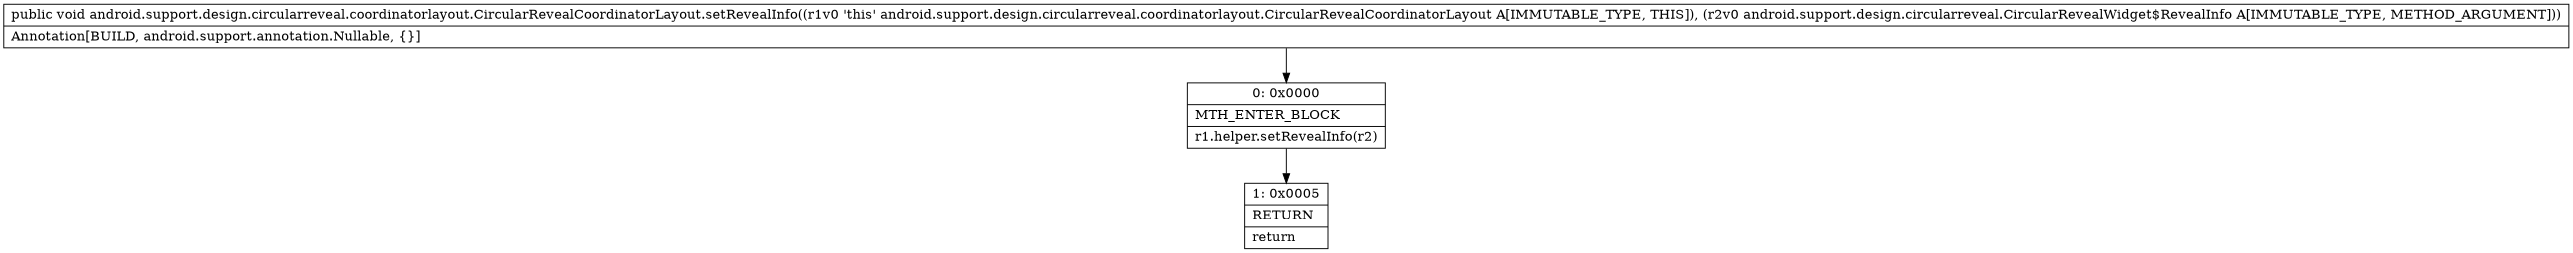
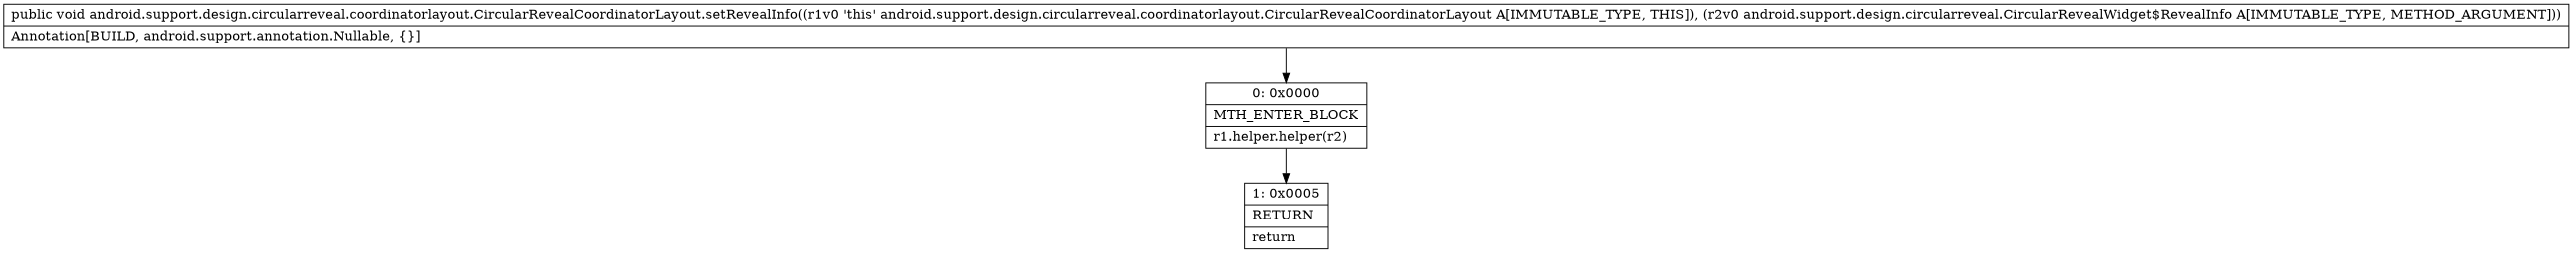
node "0: 0x0000": text "r1.helper.setRevealInfo(r2)" -> "r1.helper.helper(r2)"
